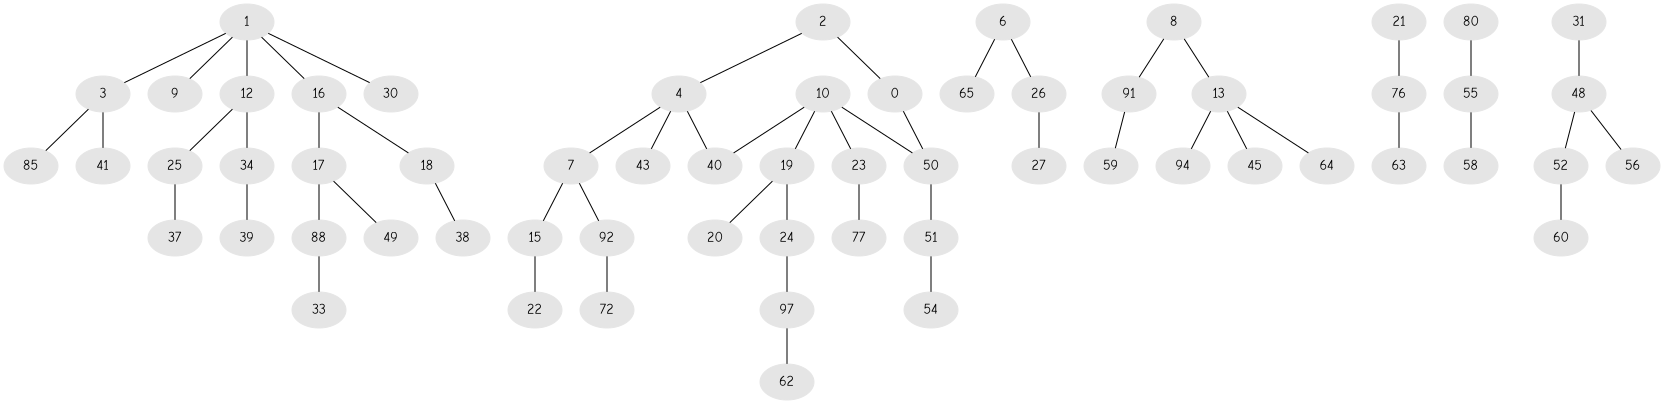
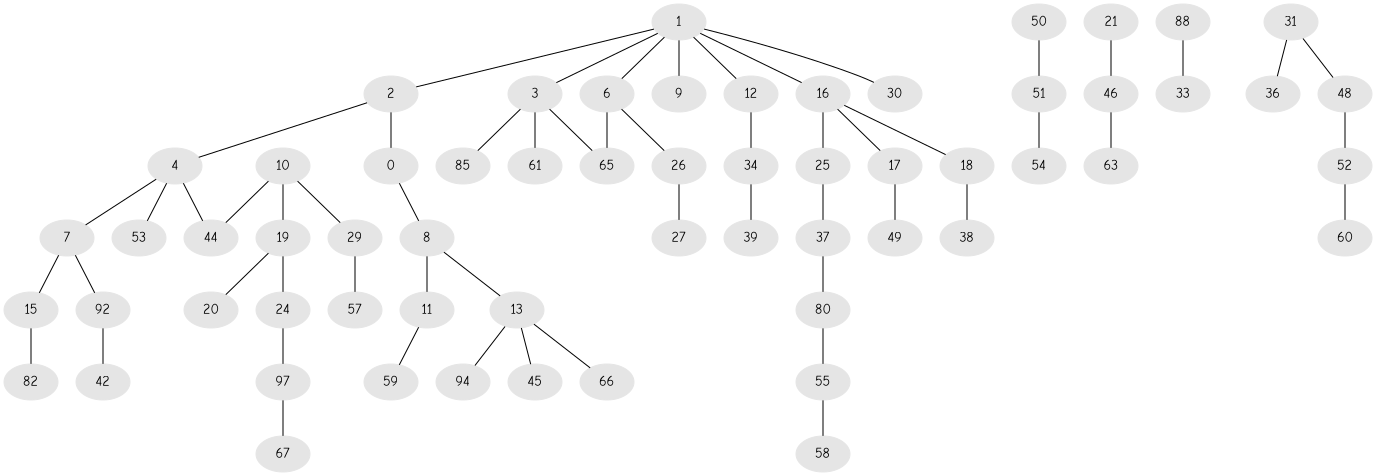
edge "1" -- "2": added
edge "1" -- "6": added
node "91": label "91" -> "11"
node "36": added
node "76": label "76" -> "46"
edge "12" -- "25": now "16" -- "25"
edge "3" -- "65": added
edge "10" -- "50": removed
edge "0" -- "50": now "0" -- "8"
node "41": label "41" -> "61"
node "43": label "43" -> "53"
node "40": label "40" -> "44"
node "23": label "23" -> "29"
node "64": label "64" -> "66"
node "56": removed
edge "17" -- "88": removed
node "77": label "77" -> "57"
edge "37" -- "80": added
node "22": label "22" -> "82"
node "72": label "72" -> "42"
node "62": label "62" -> "67"
